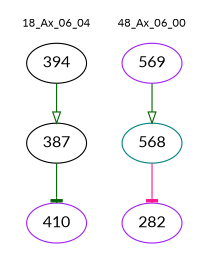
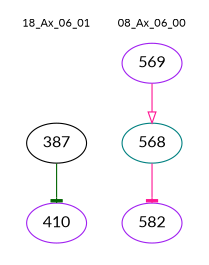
cluster "18_Ax_06_04": label "18_Ax_06_04" -> "18_Ax_06_01"
cluster "48_Ax_06_00": label "48_Ax_06_00" -> "08_Ax_06_00"
node "394": removed
edge "569" -> "568": color darkgreen -> deeppink
node "282": label "282" -> "582"
